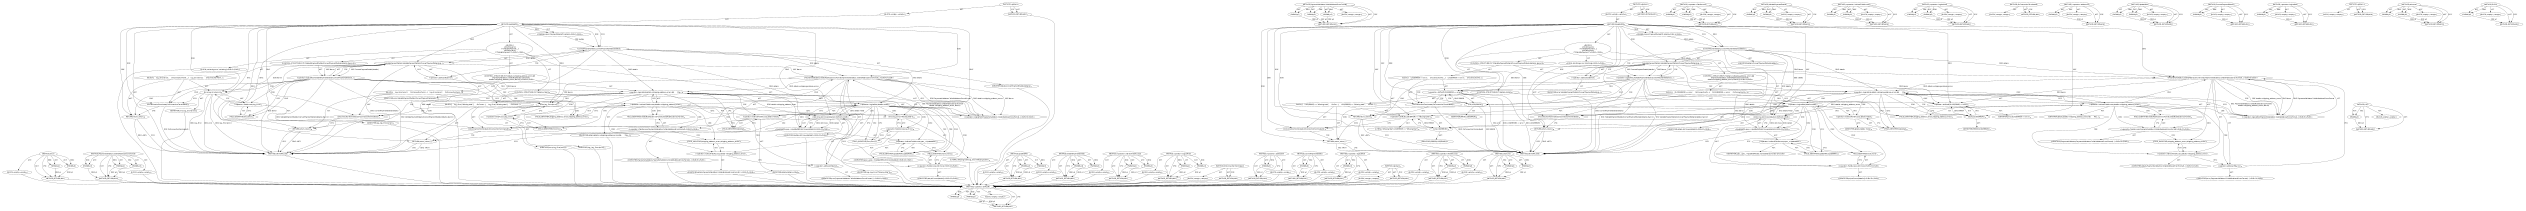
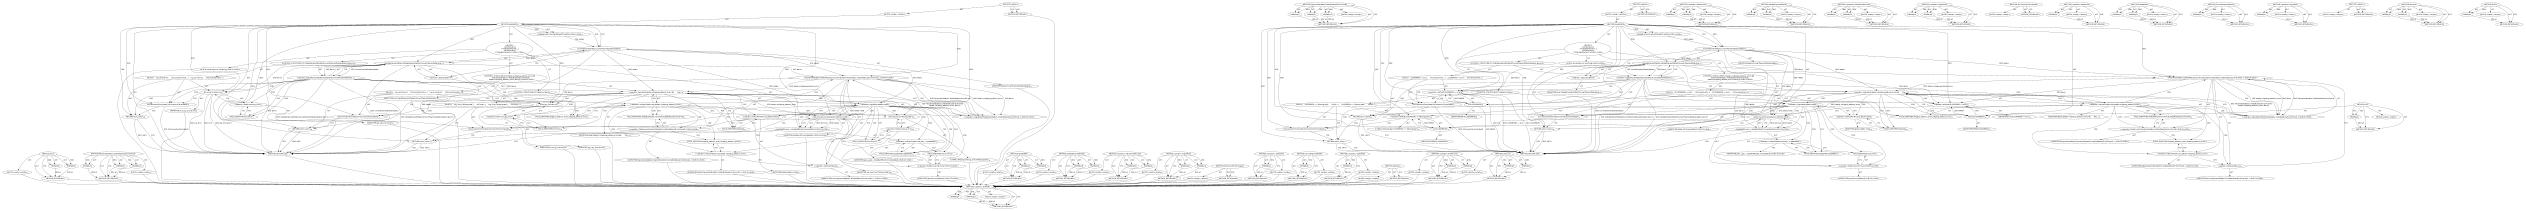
edge "(<operator>.shiftLeft,DLOG(ERROR) << error)" -> "(DLOG,DLOG(ERROR))": now "(METHOD,LOG)" -> "(DLOG,DLOG(ERROR))"
